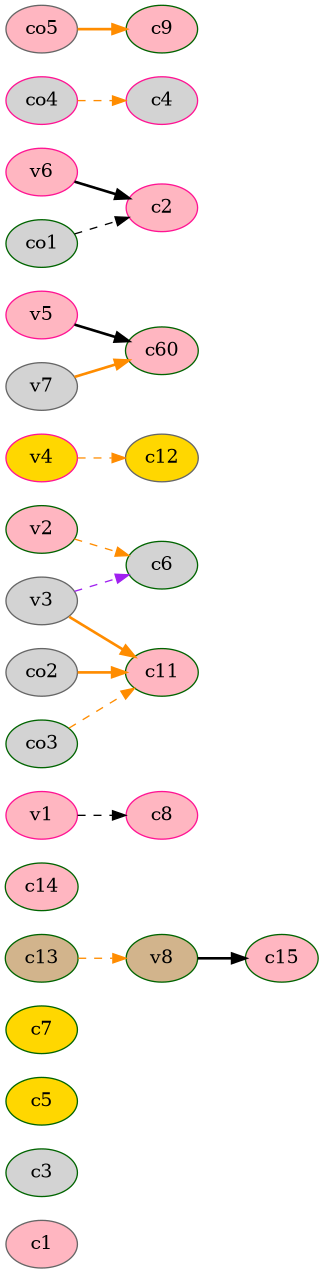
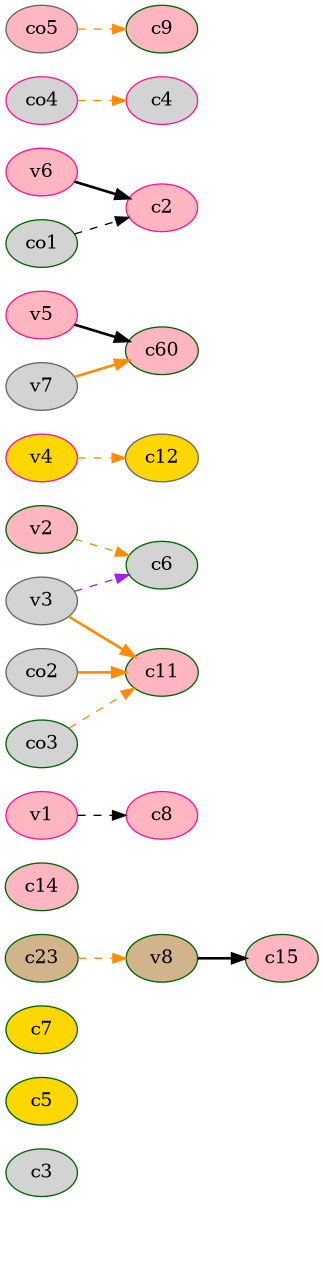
edge "co5" -> "c9": style bold -> dashed
node "c13": label "c13" -> "c23"
node "c1": removed
